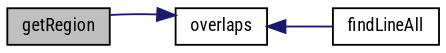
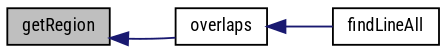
edge "getRegion" -> "overlaps": reversed
